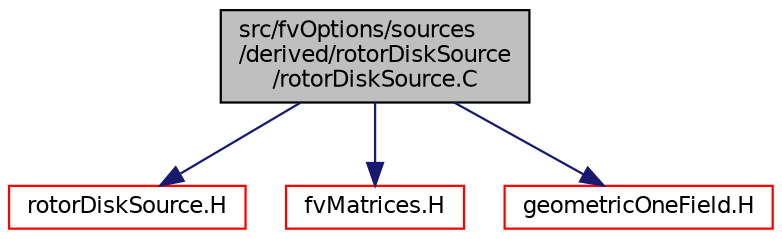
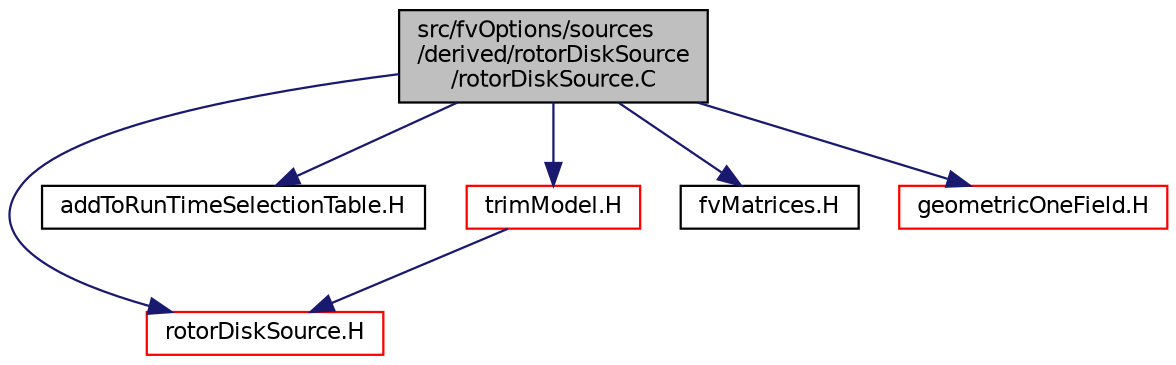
node "addToRunTimeSelectionTable.H": added
node "fvMatrices.H": color red -> black
node "trimModel.H": added
